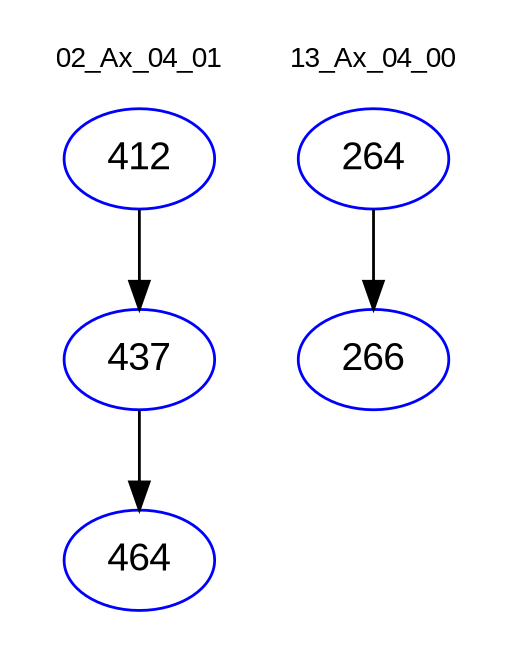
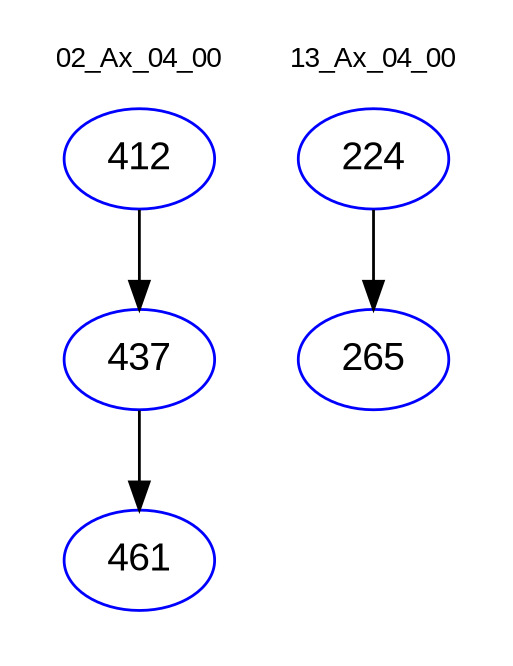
cluster "02_Ax_04_01": label "02_Ax_04_01" -> "02_Ax_04_00"
node "264": label "264" -> "224"
node "266": label "266" -> "265"
node "464": label "464" -> "461"
